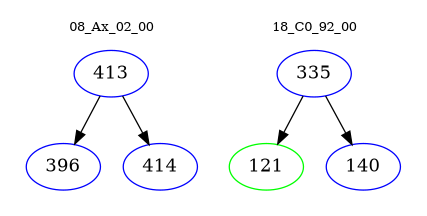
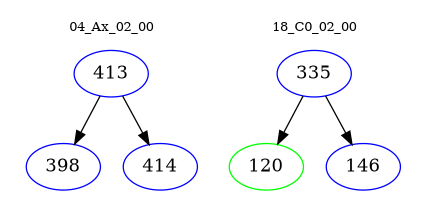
cluster "08_Ax_02_00": label "08_Ax_02_00" -> "04_Ax_02_00"
cluster "18_C0_92_00": label "18_C0_92_00" -> "18_C0_02_00"
node "396": label "396" -> "398"
node "121": label "121" -> "120"
node "140": label "140" -> "146"
